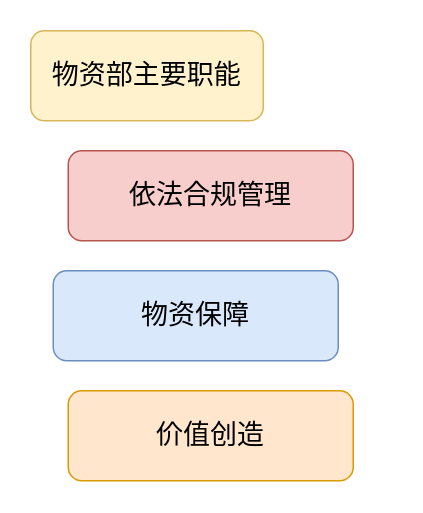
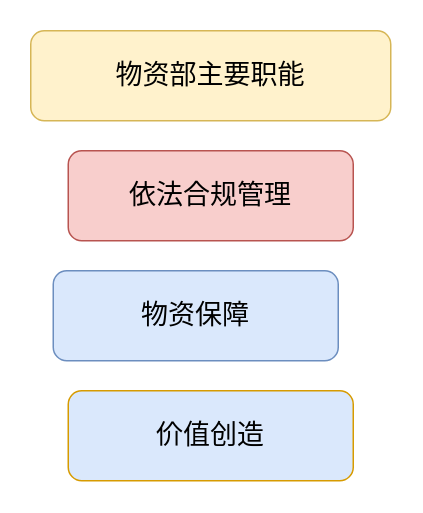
node "物资部主要职能": size 233x90 -> 360x90
node "价值创造": fillcolor #ffe6cc -> #dae8fc
